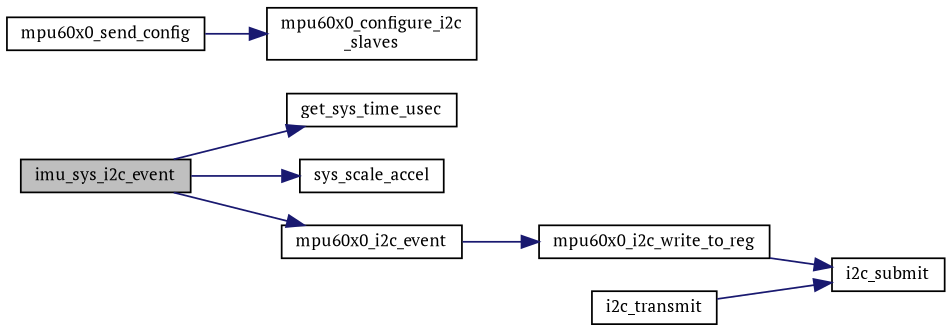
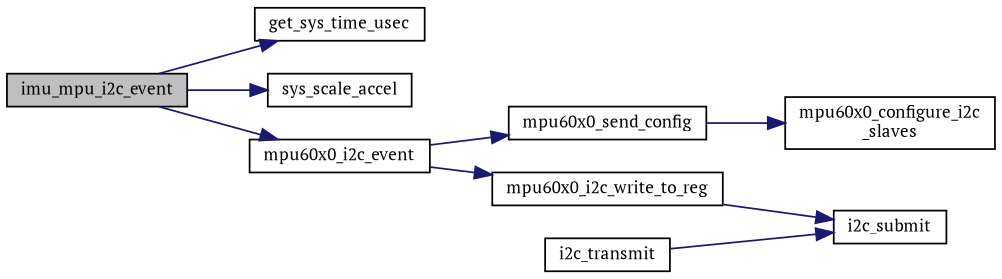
edge "mpu60x0_i2c_event" -> "mpu60x0_send_config": added
node "imu_sys_i2c_event": label "imu_sys_i2c_event" -> "imu_mpu_i2c_event"
